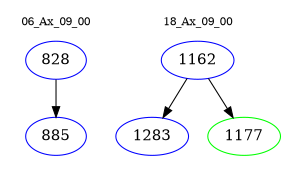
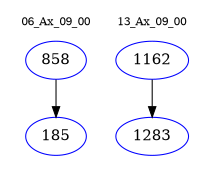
cluster "18_Ax_09_00": label "18_Ax_09_00" -> "13_Ax_09_00"
node "828": label "828" -> "858"
node "885": label "885" -> "185"
node "1177": removed
